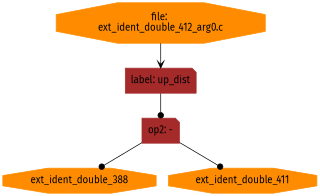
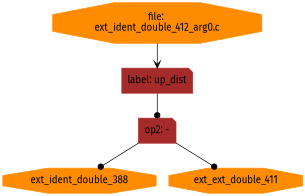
node "ext_ident_double_411": label "ext_ident_double_411" -> "ext_ext_double_411"
